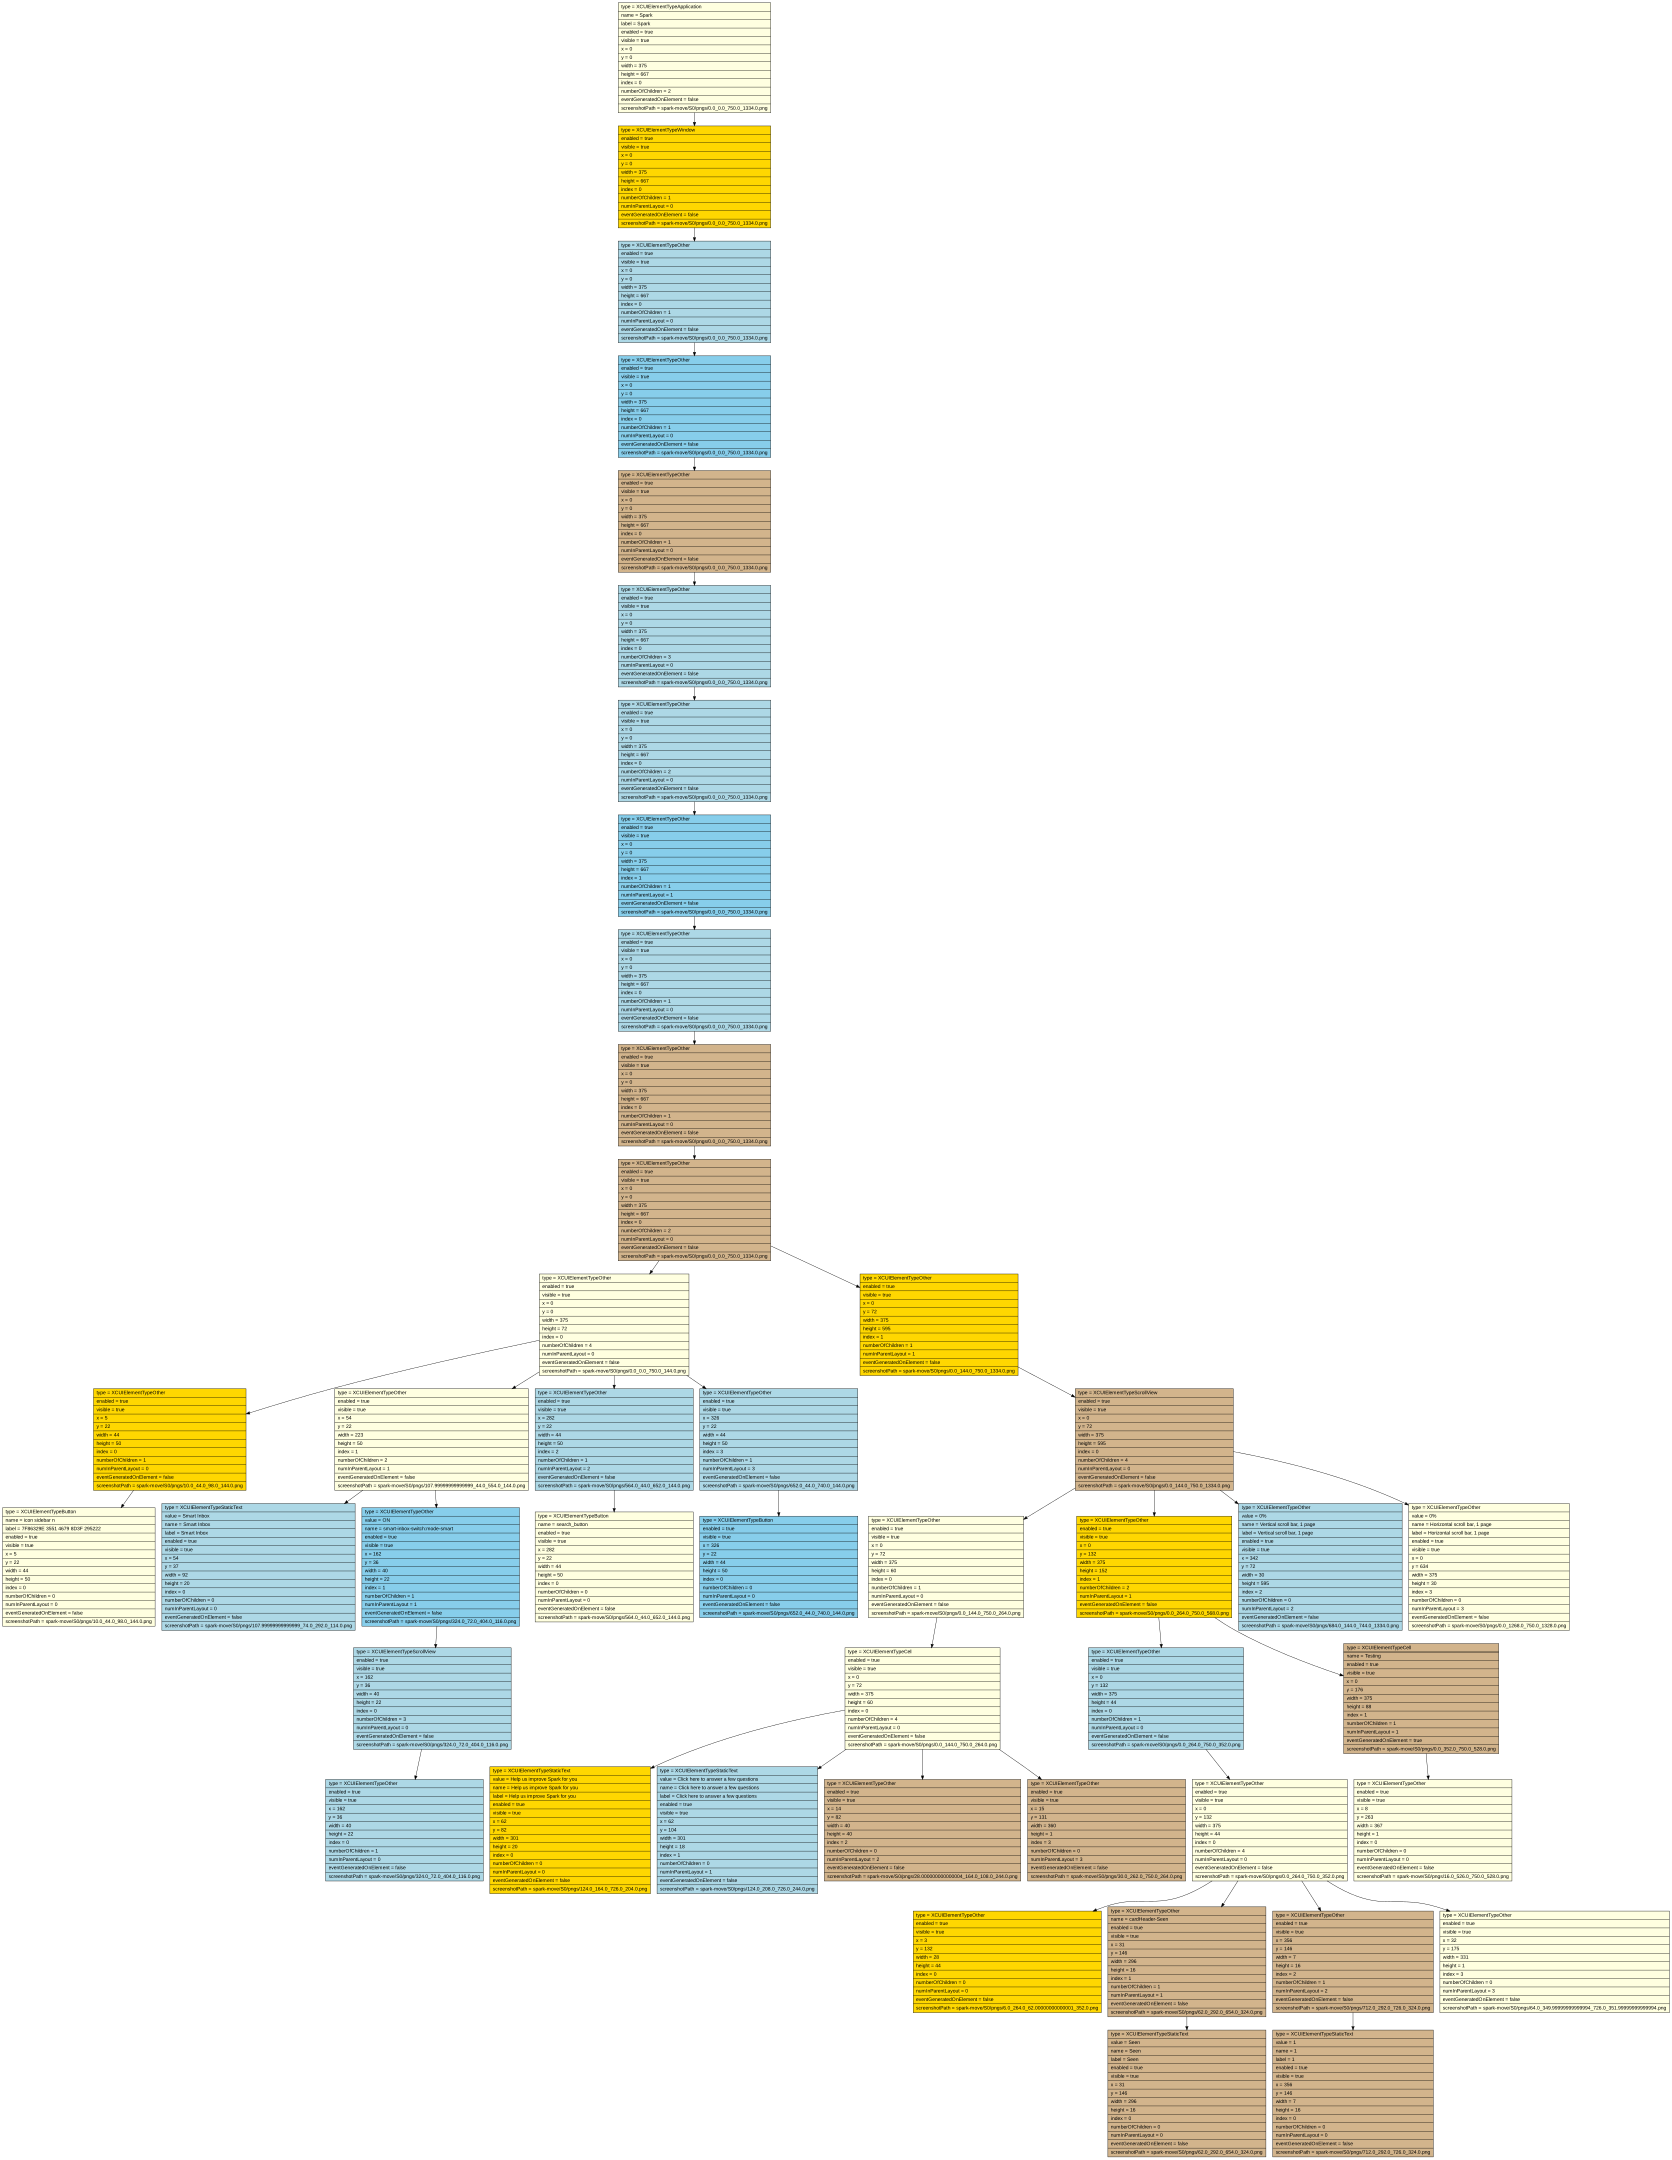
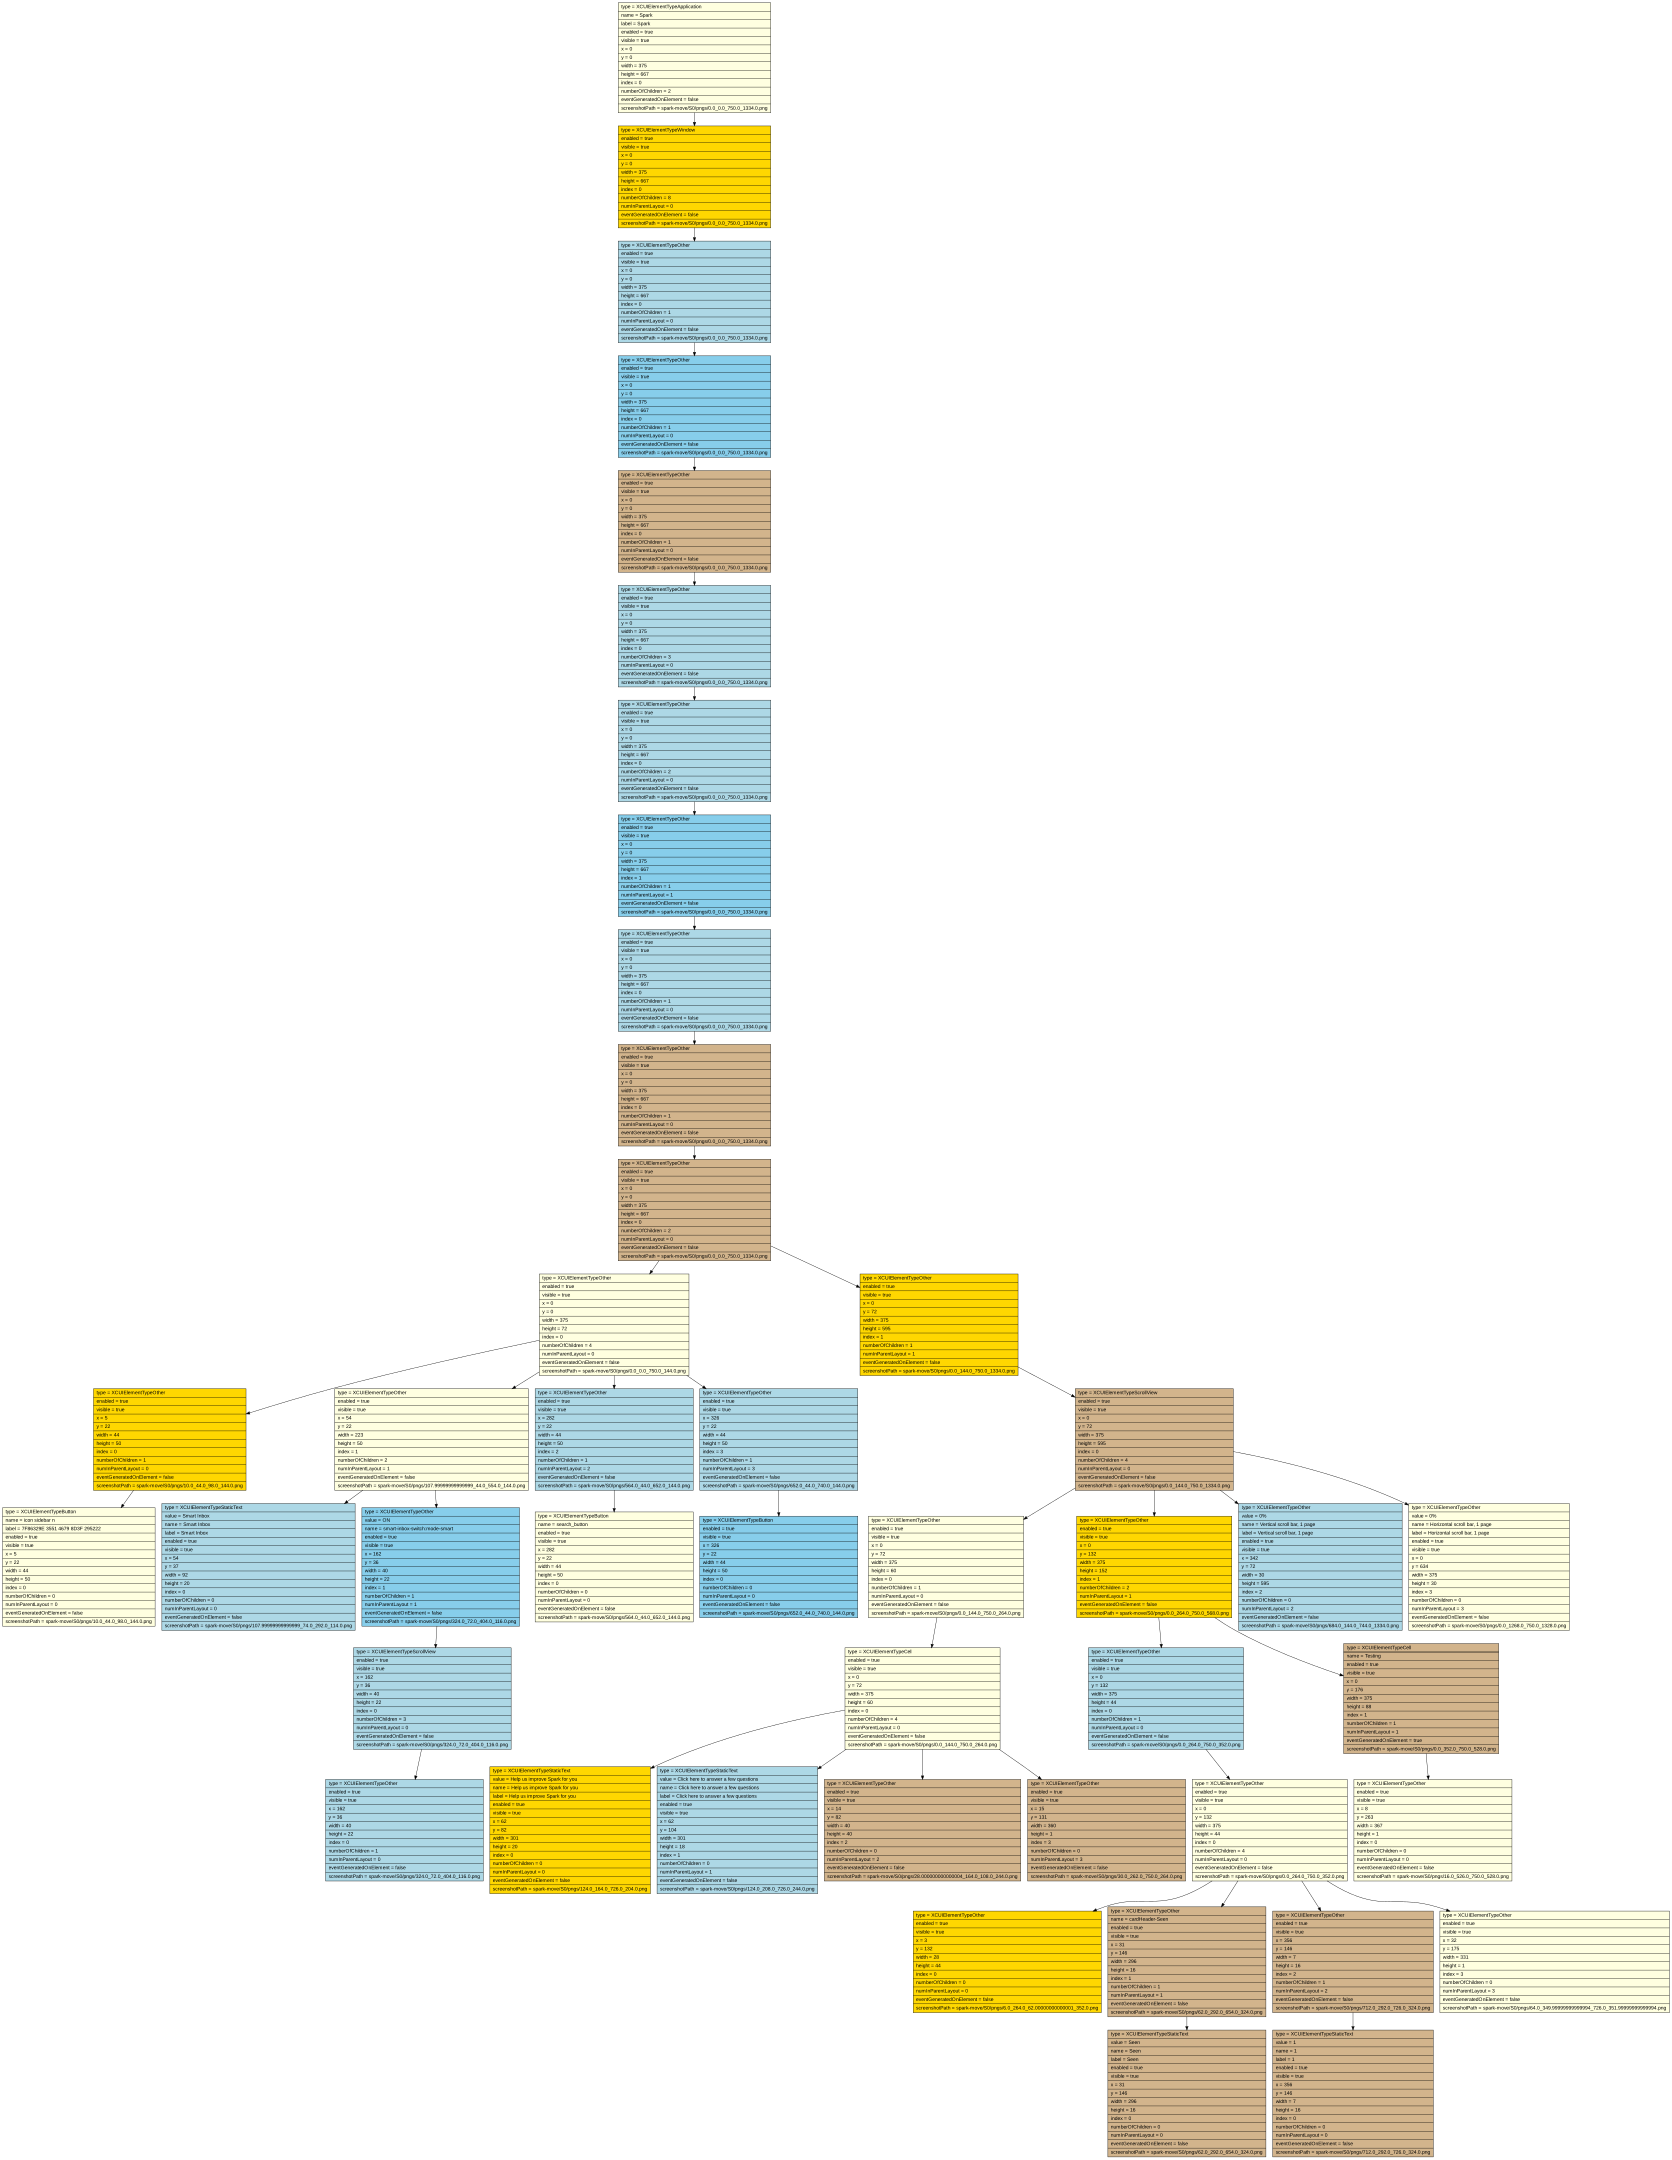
node "type = XCUIElementTypeWindow": text "numberOfChildren = 1" -> "numberOfChildren = 8"
